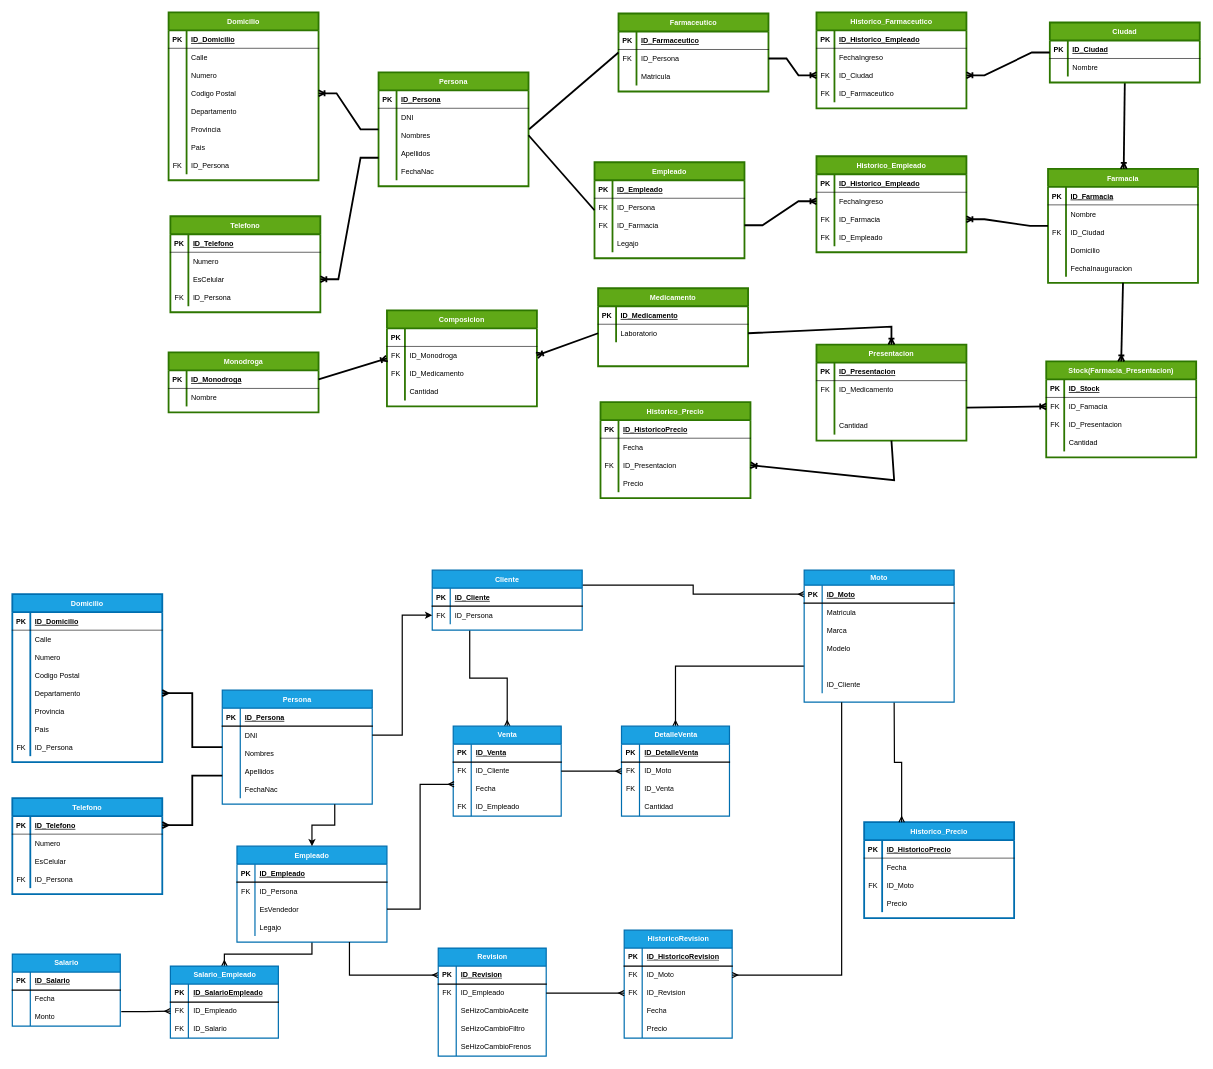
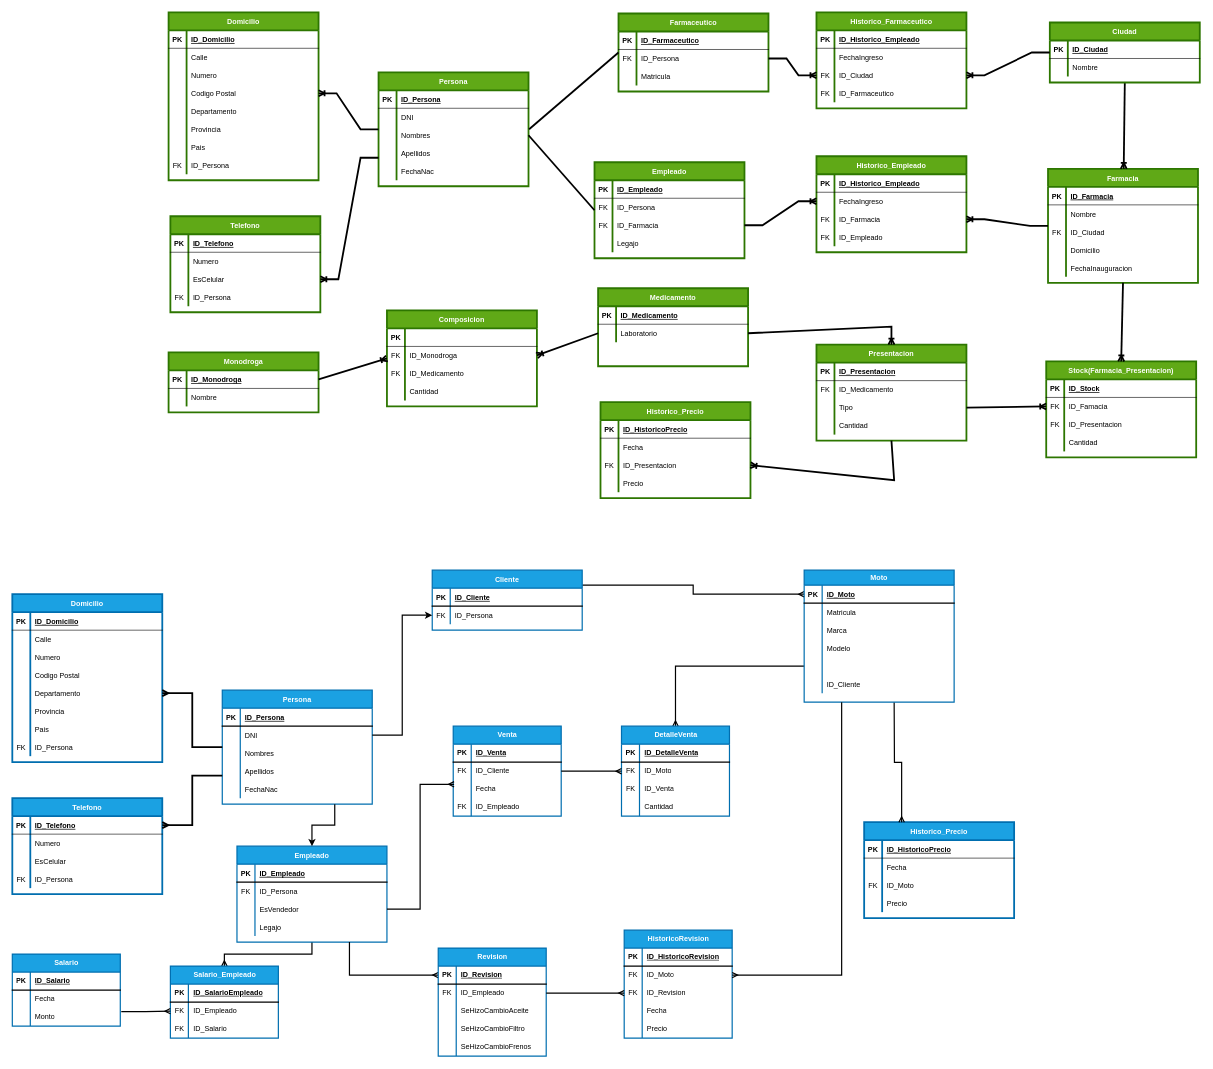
node "Tipo": added
edge "Cliente" -> "Venta": removed
